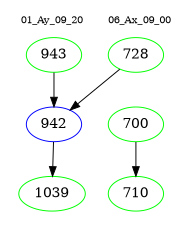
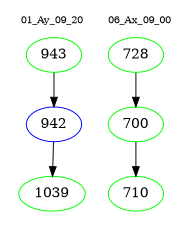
edge "728" -> "942": now "728" -> "700"
